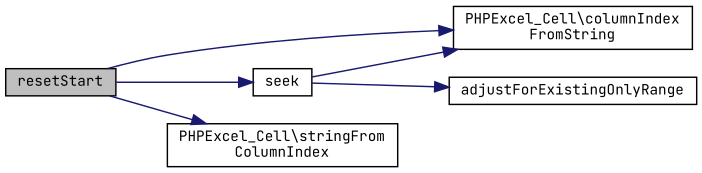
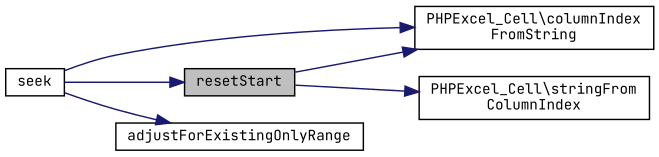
edge "resetStart" -> "seek": reversed
